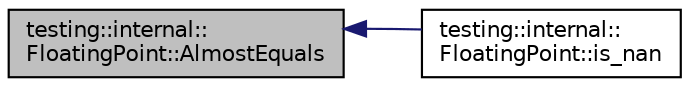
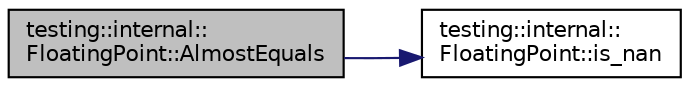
edge "testing::internal:: FloatingPoint::is_nan" -> "testing::internal:: FloatingPoint::AlmostEquals": reversed
